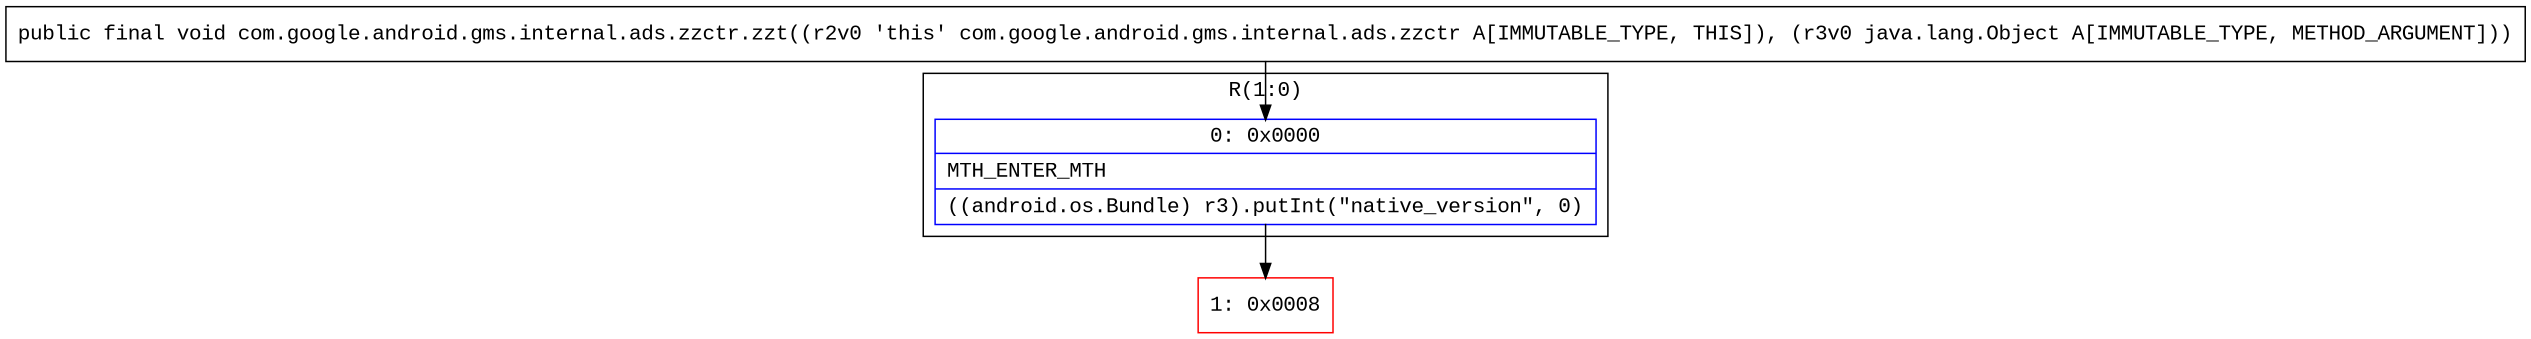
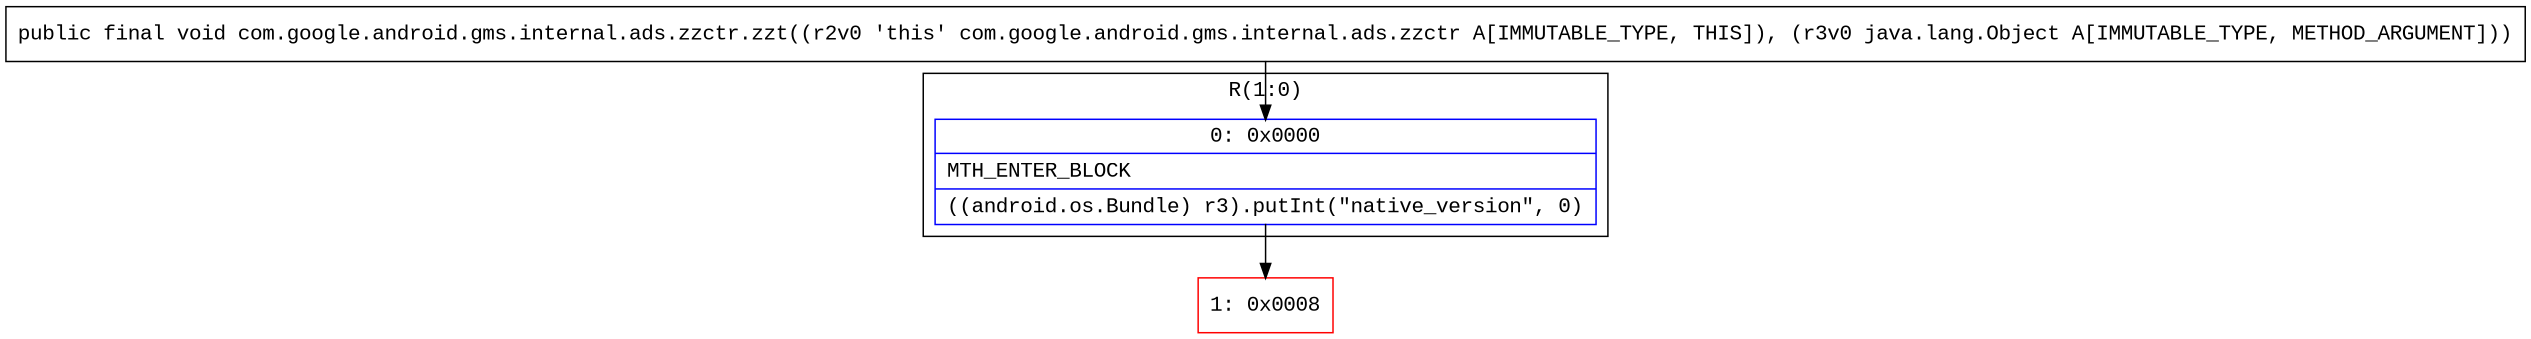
node "0: 0x0000": text "MTH_ENTER_MTH" -> "MTH_ENTER_BLOCK"
